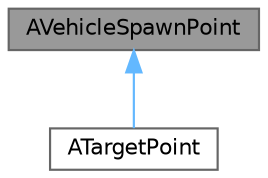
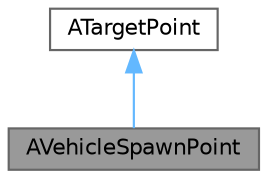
edge "ATargetPoint" -> "AVehicleSpawnPoint": reversed
